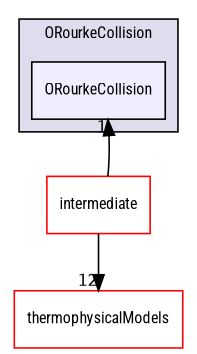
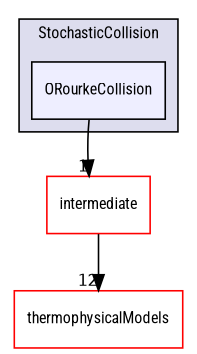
cluster "ORourkeCollision": label "ORourkeCollision" -> "StochasticCollision"
edge "intermediate" -> "ORourkeCollision": reversed
